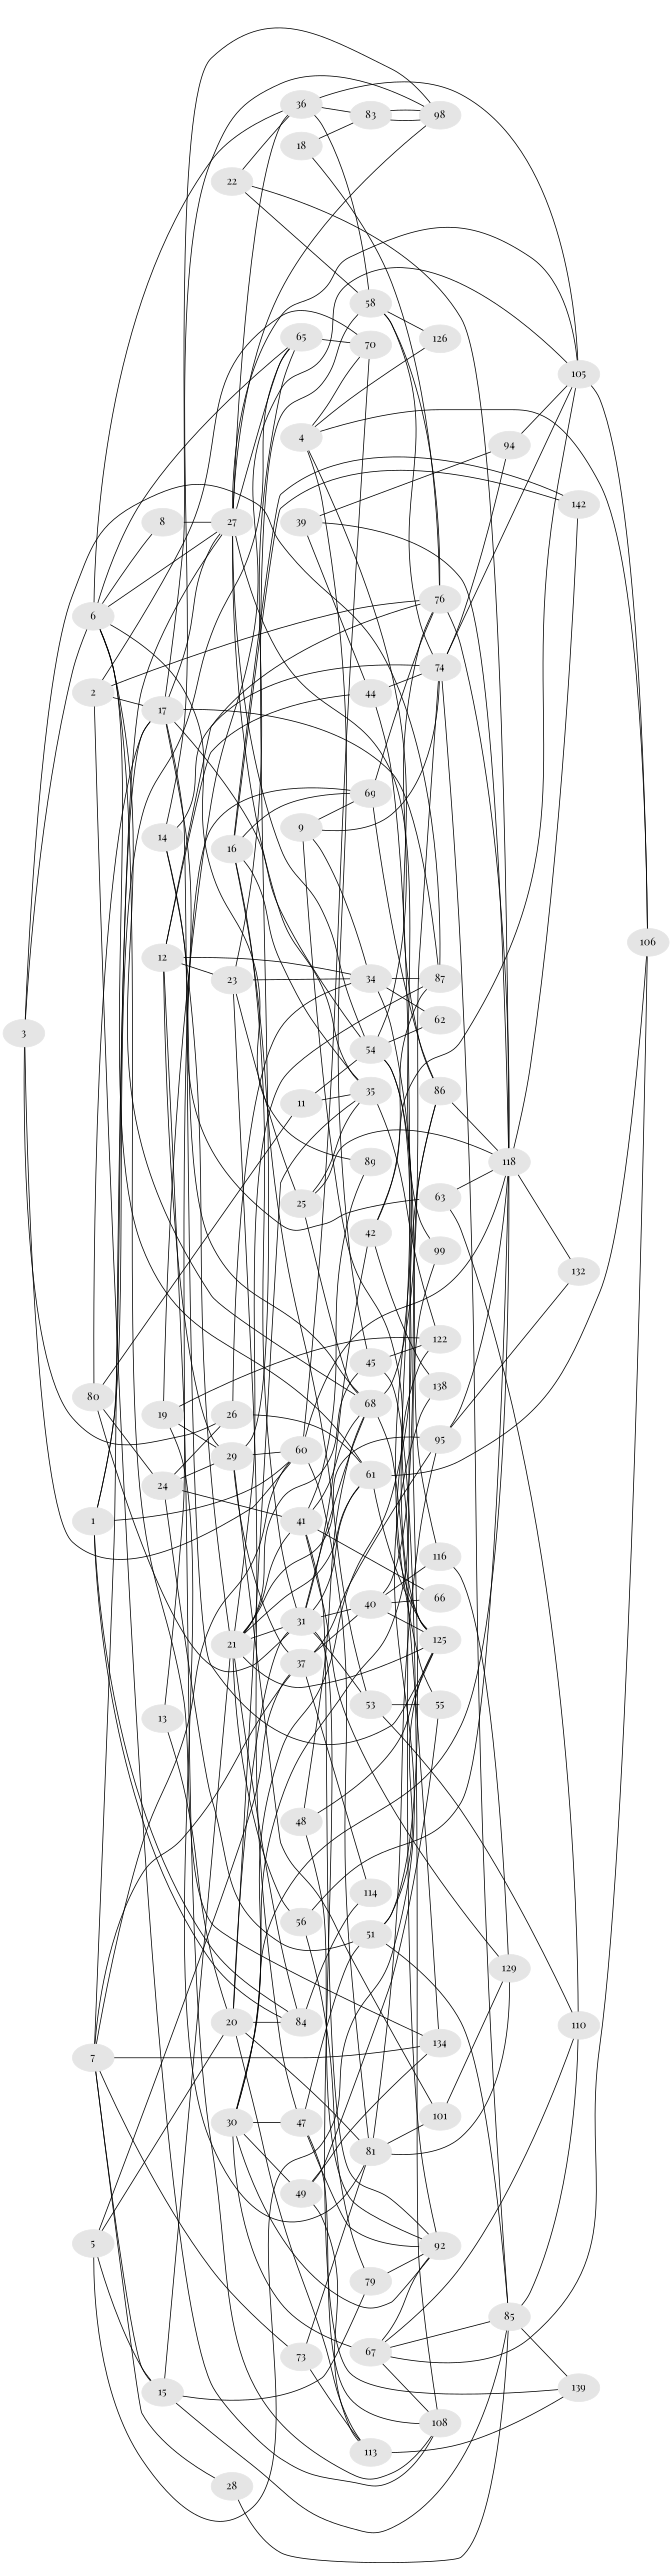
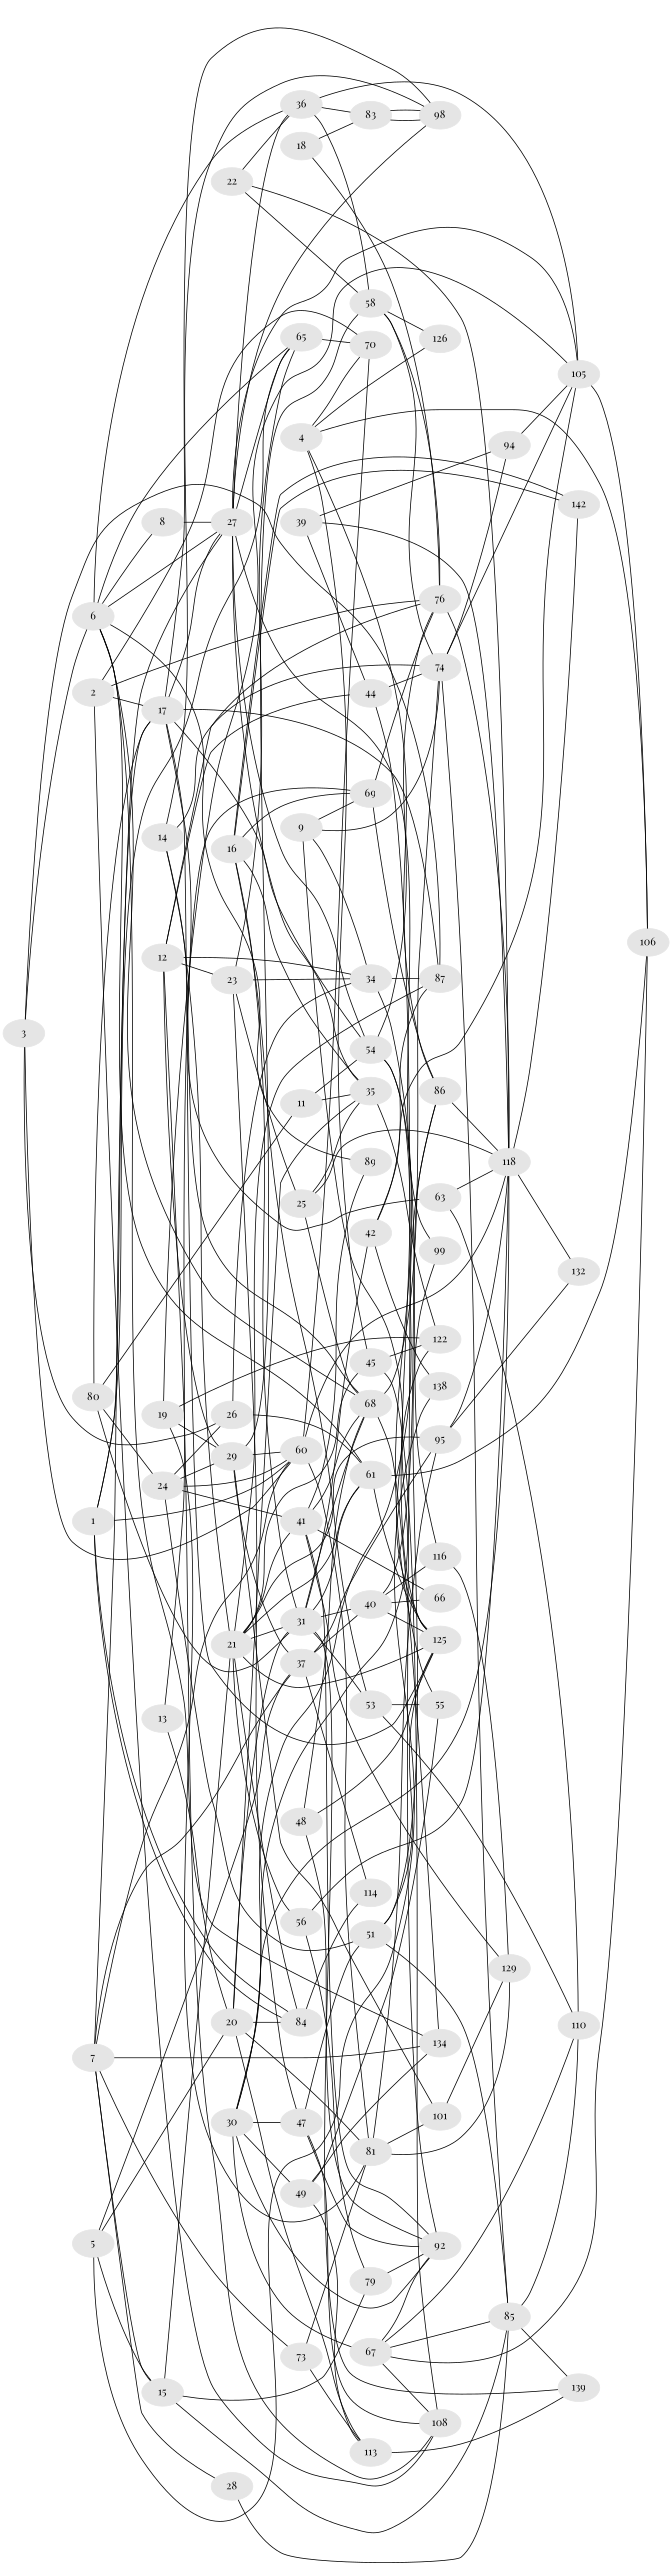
node "62": removed
edge "60" -- "24": added
